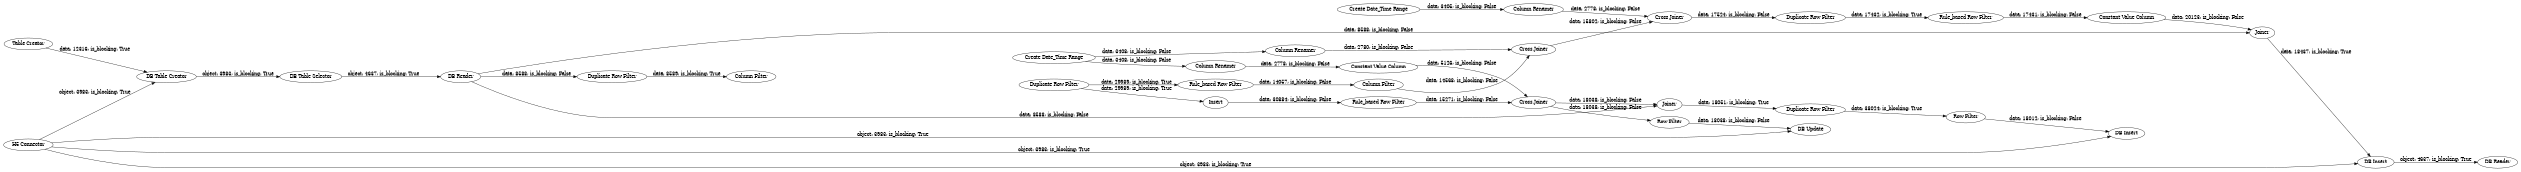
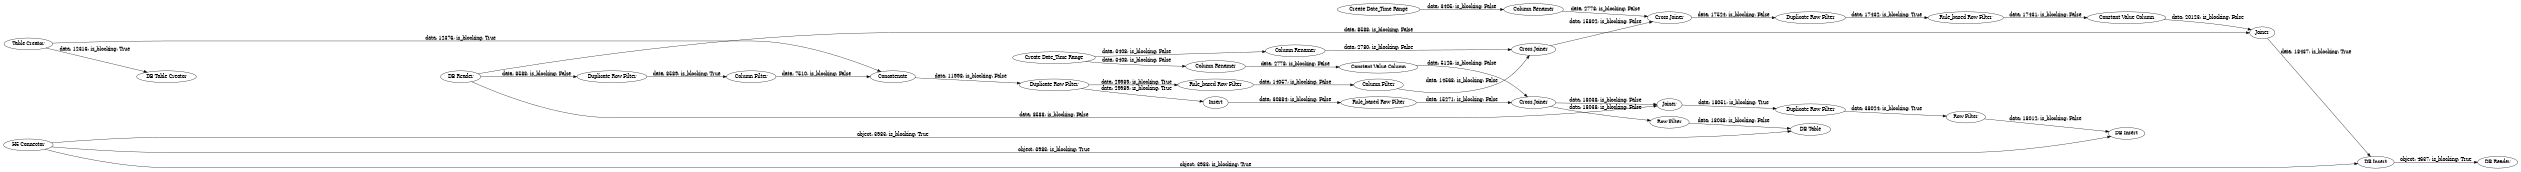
node "DB Table Selector": removed
node "Concatenate": added
edge "H5 Connector" -> "DB Table Creator": removed, label "object: 3983; is_blocking: True"
node "DB Update": label "DB Update" -> "DB Table"
